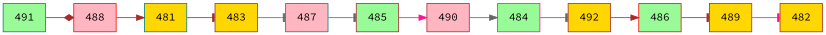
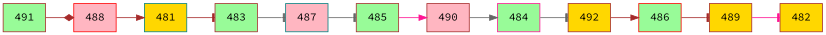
node "491": color teal -> brown
node "483": fillcolor gold -> palegreen
